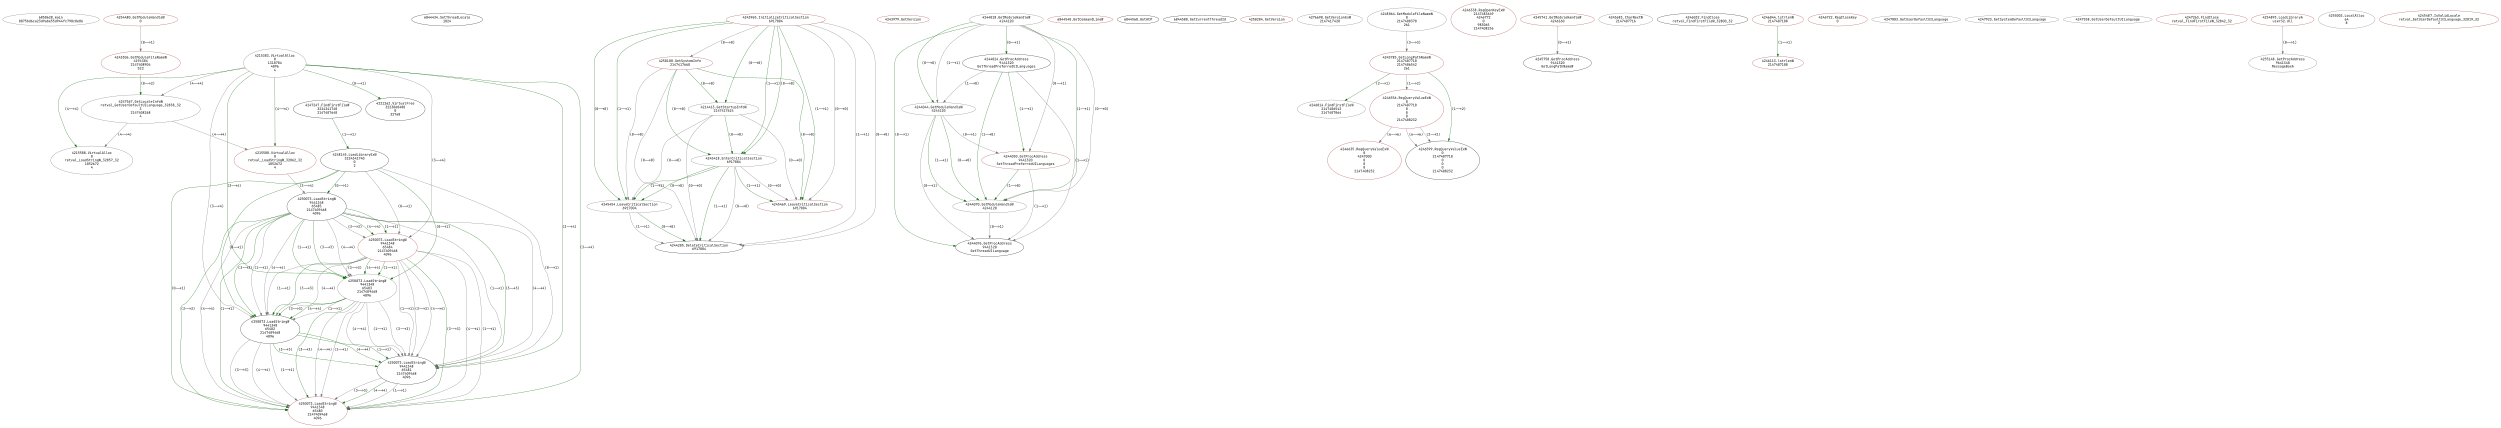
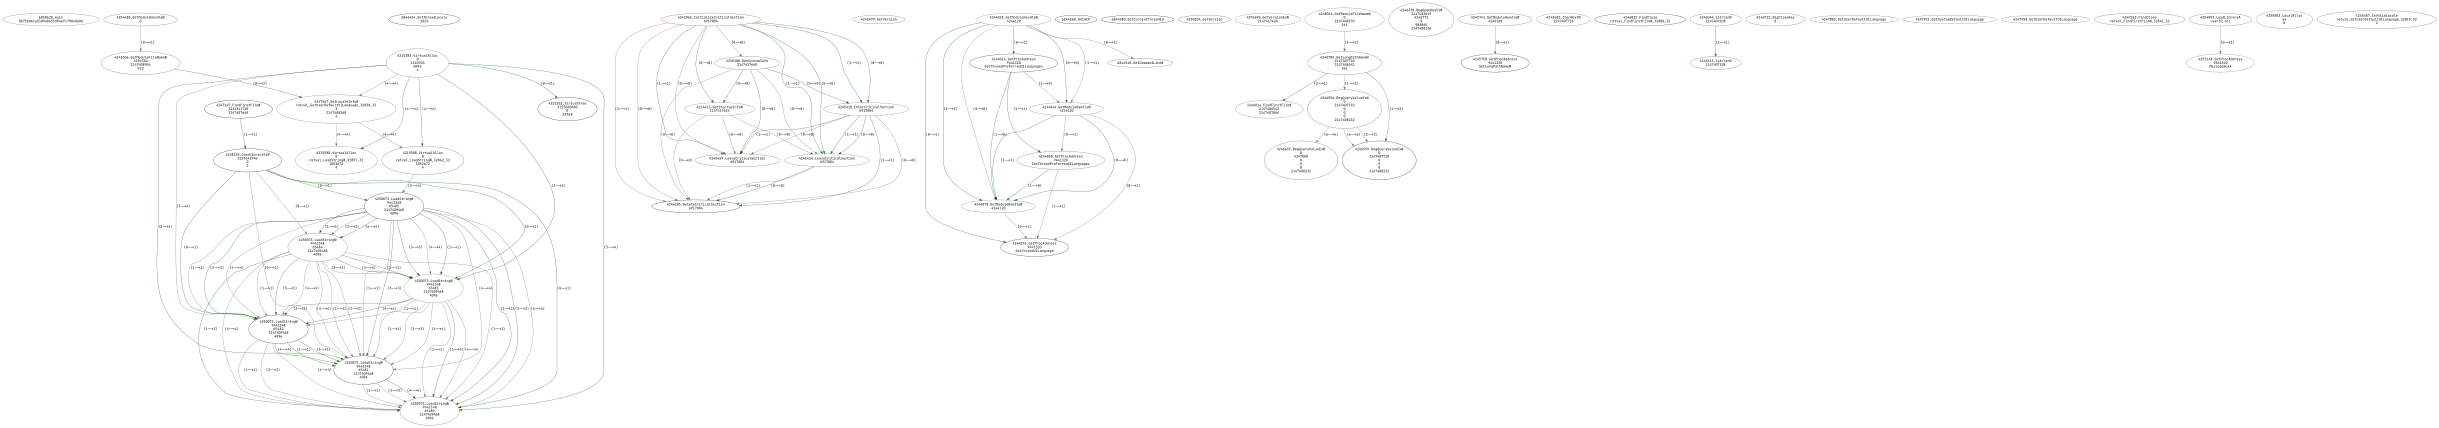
edge "4244018.GetModuleHandleW 4244120" -> "4244050.GetProcAddress 9441320 SetThreadPreferredUILanguages": now "4244018.GetModuleHandleW 4244120" -> "6844540.GetCommandLineW"
edge "4215383.VirtualAlloc 0 1310704 4096 4" -> "4250073.LoadStringW 9441348 65484 2147409468 4096": removed, label "(3-->4)"
edge "4214413.GetStartupInfoW 2147417624" -> "4245418.EnterCriticalSection 6917004": removed, label "(0-->0)"
edge "4244024.GetProcAddress 9441320 GetThreadPreferredUILanguages" -> "4244076.GetProcAddress 9441320 GetThreadUILanguage": removed, label "(1-->1)"
